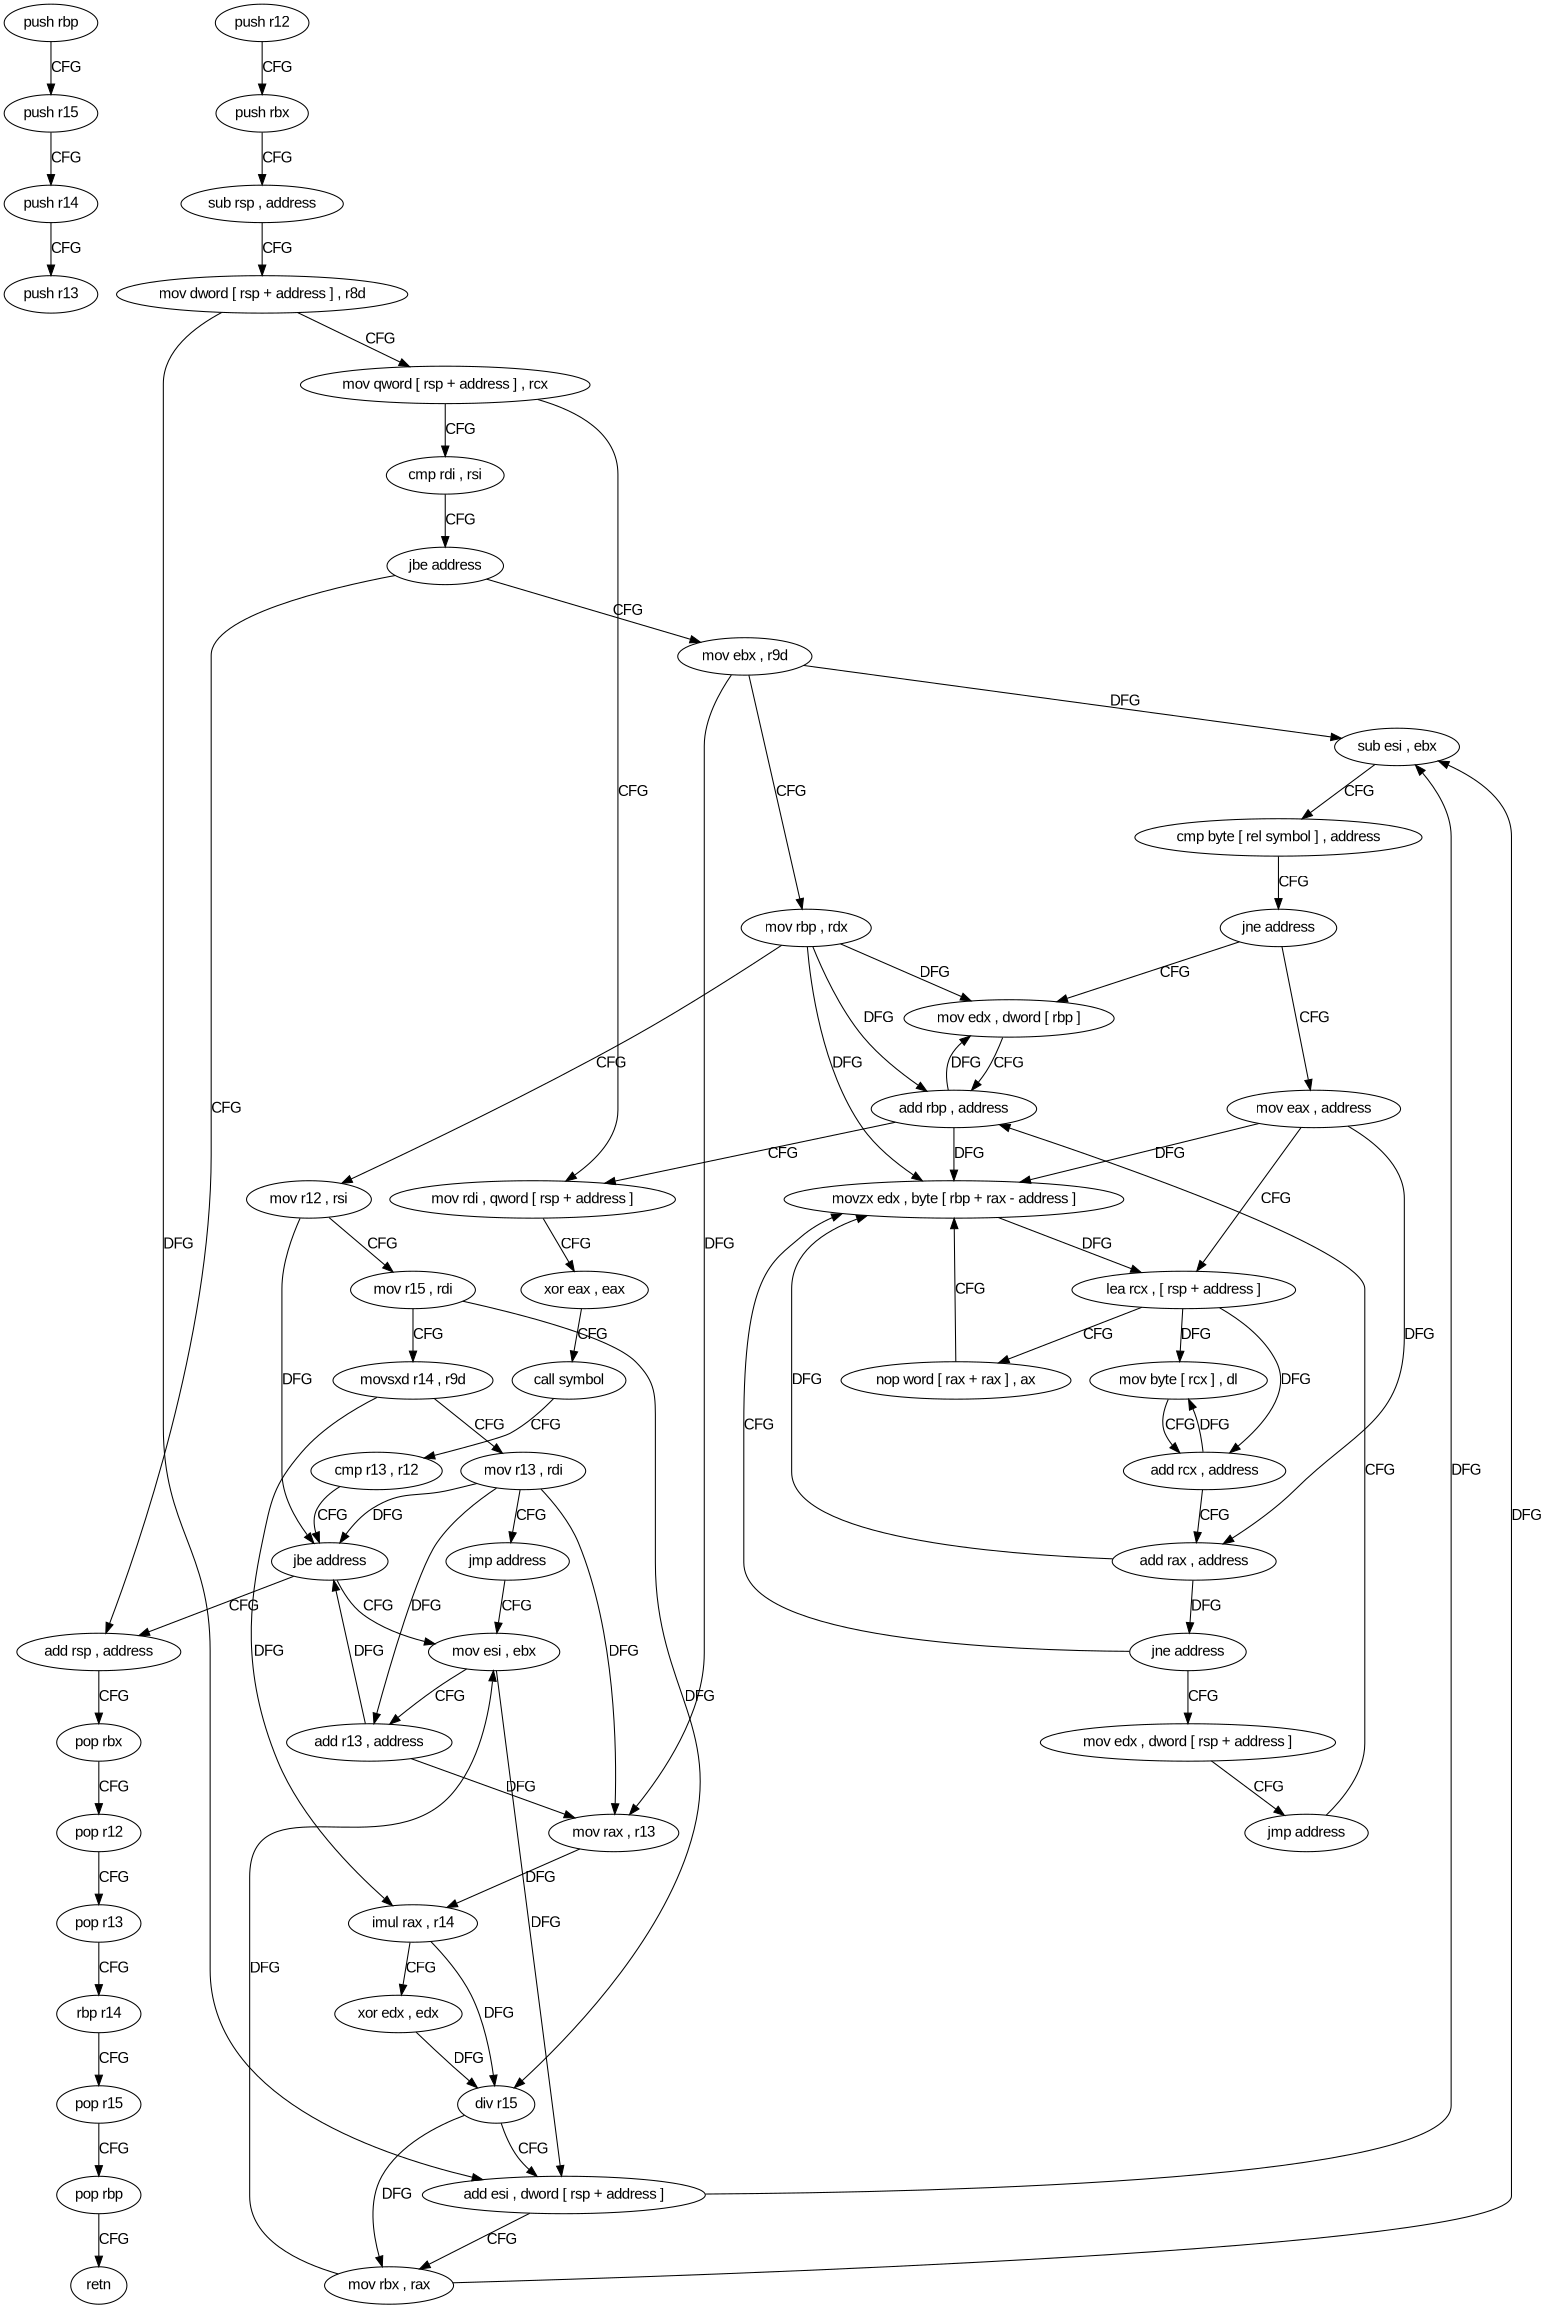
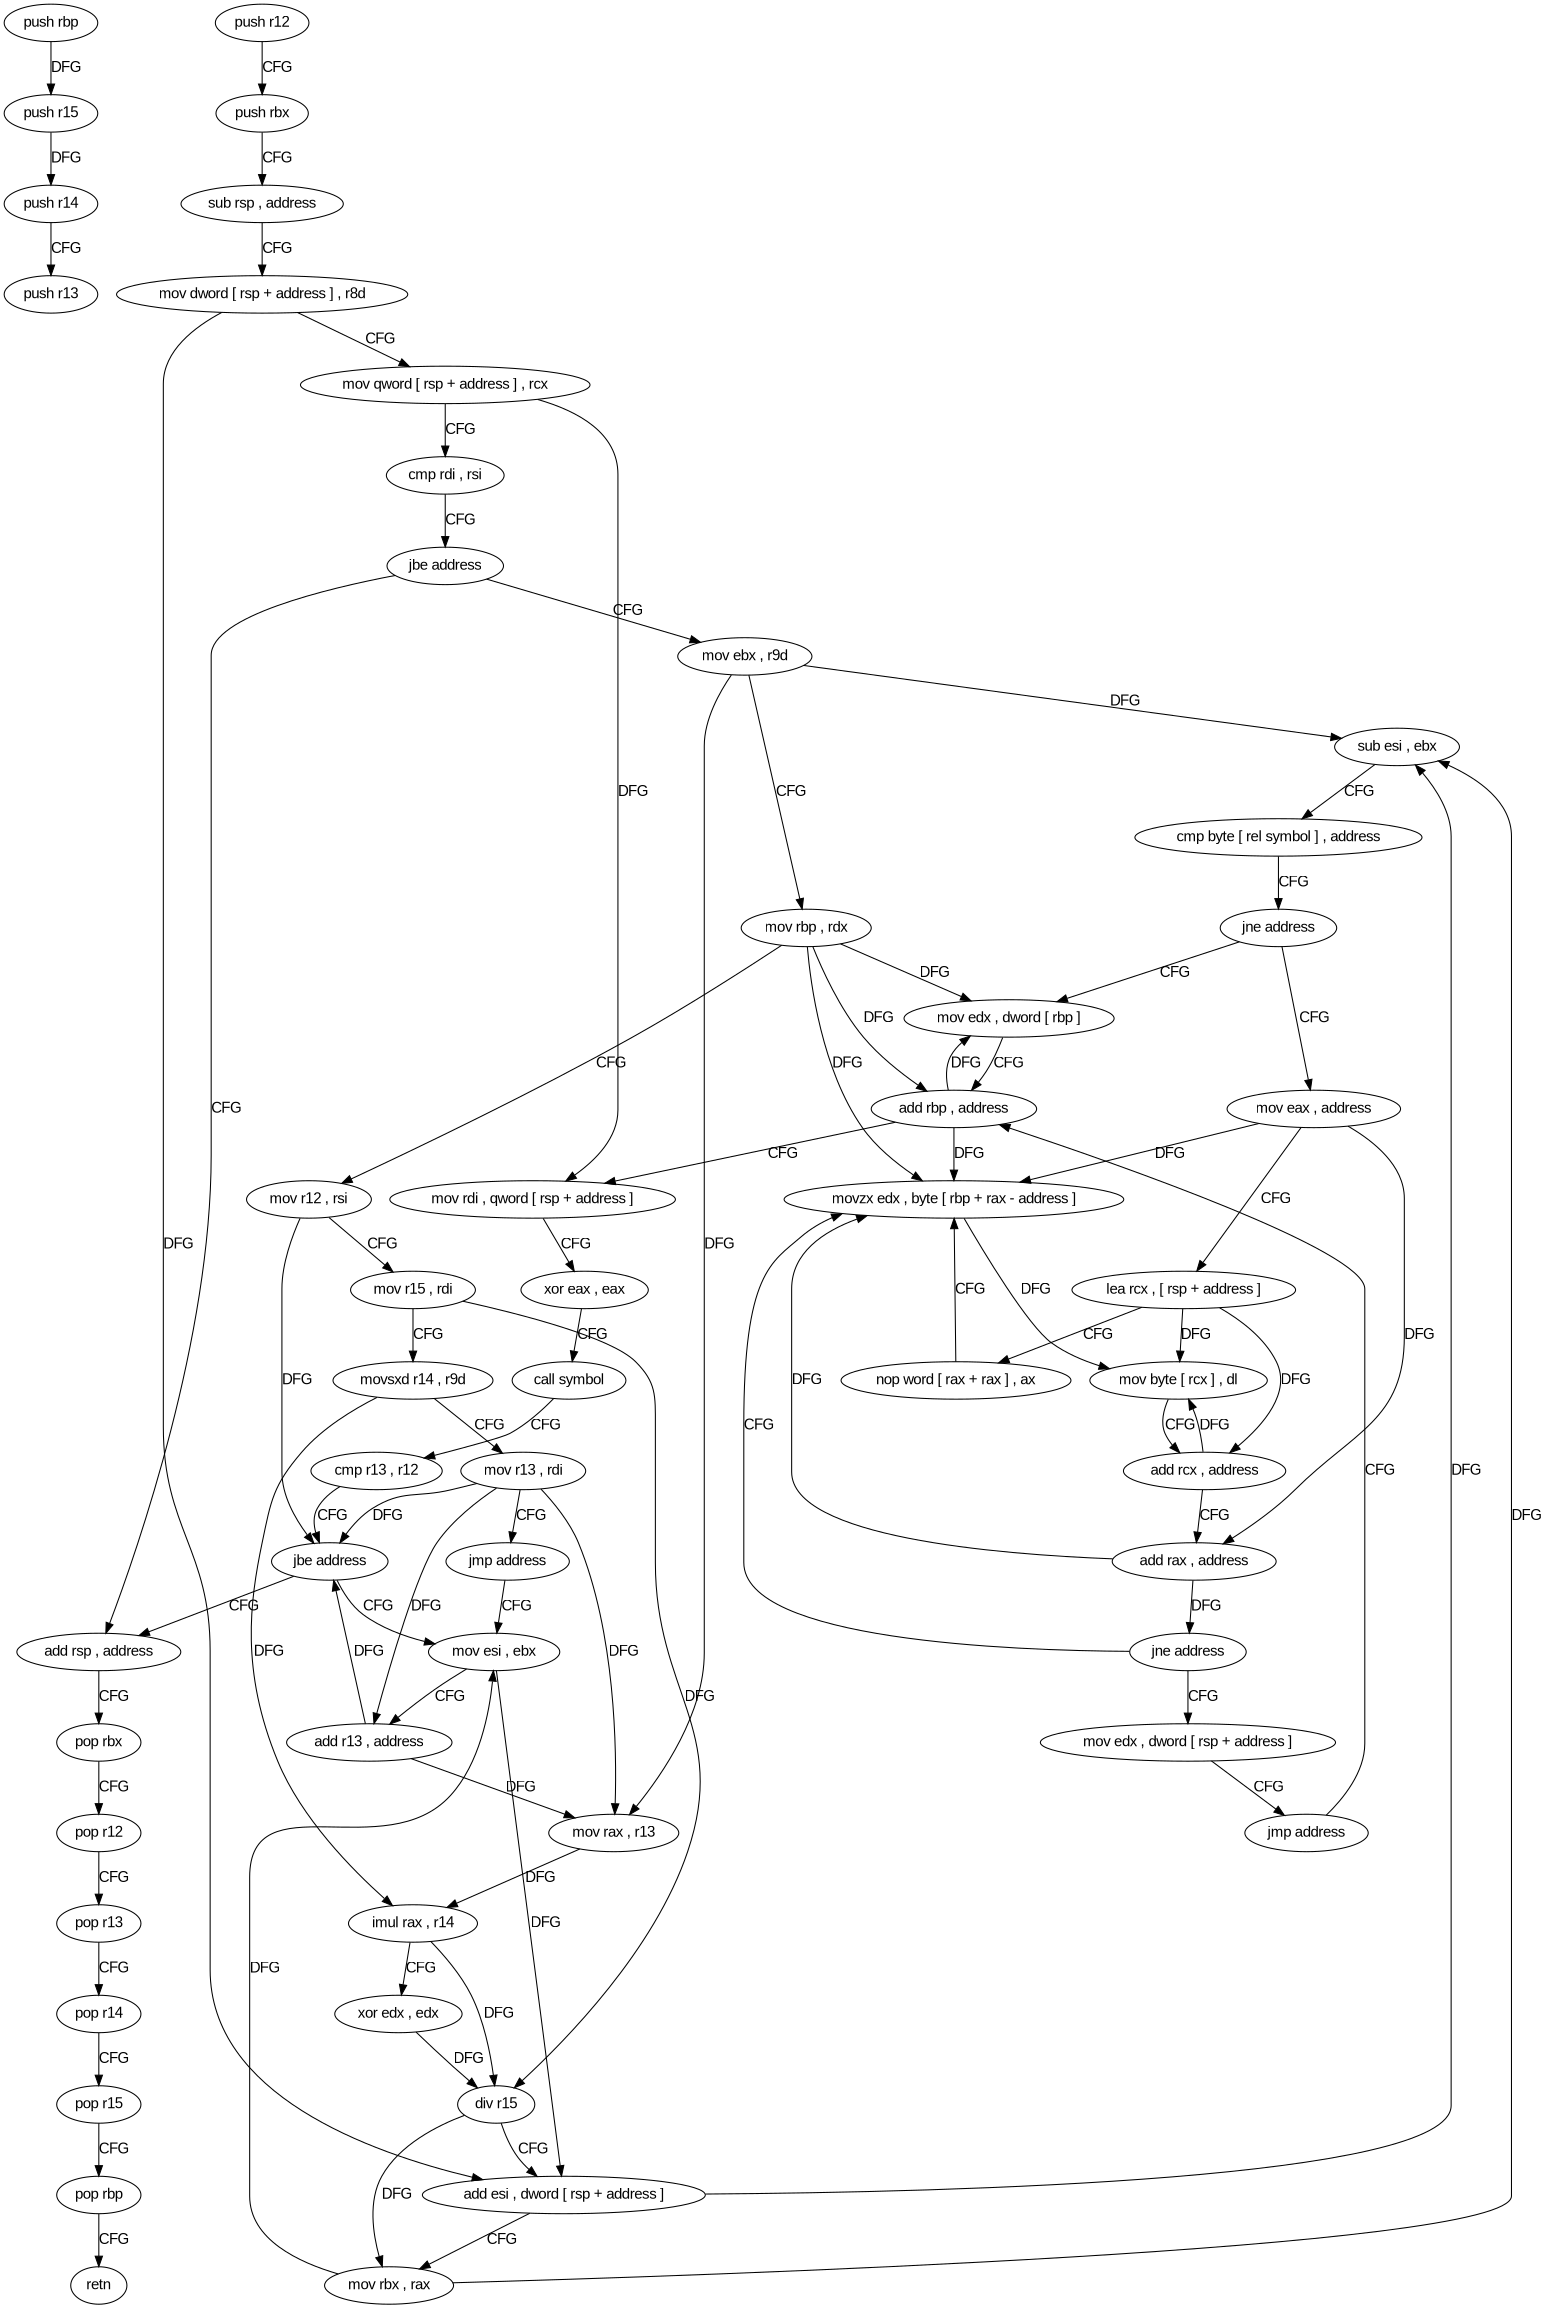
edge "push rbp" -> "push r15": label "CFG" -> "DFG"
edge "push r15" -> "push r14": label "CFG" -> "DFG"
edge "mov qword [ rsp + address ] , rcx" -> "mov rdi , qword [ rsp + address ]": label "CFG" -> "DFG"
edge "movzx edx , byte [ rbp + rax - address ]" -> "lea rcx , [ rsp + address ]": now "movzx edx , byte [ rbp + rax - address ]" -> "mov byte [ rcx ] , dl"
node "rbp r14": label "rbp r14" -> "pop r14"
